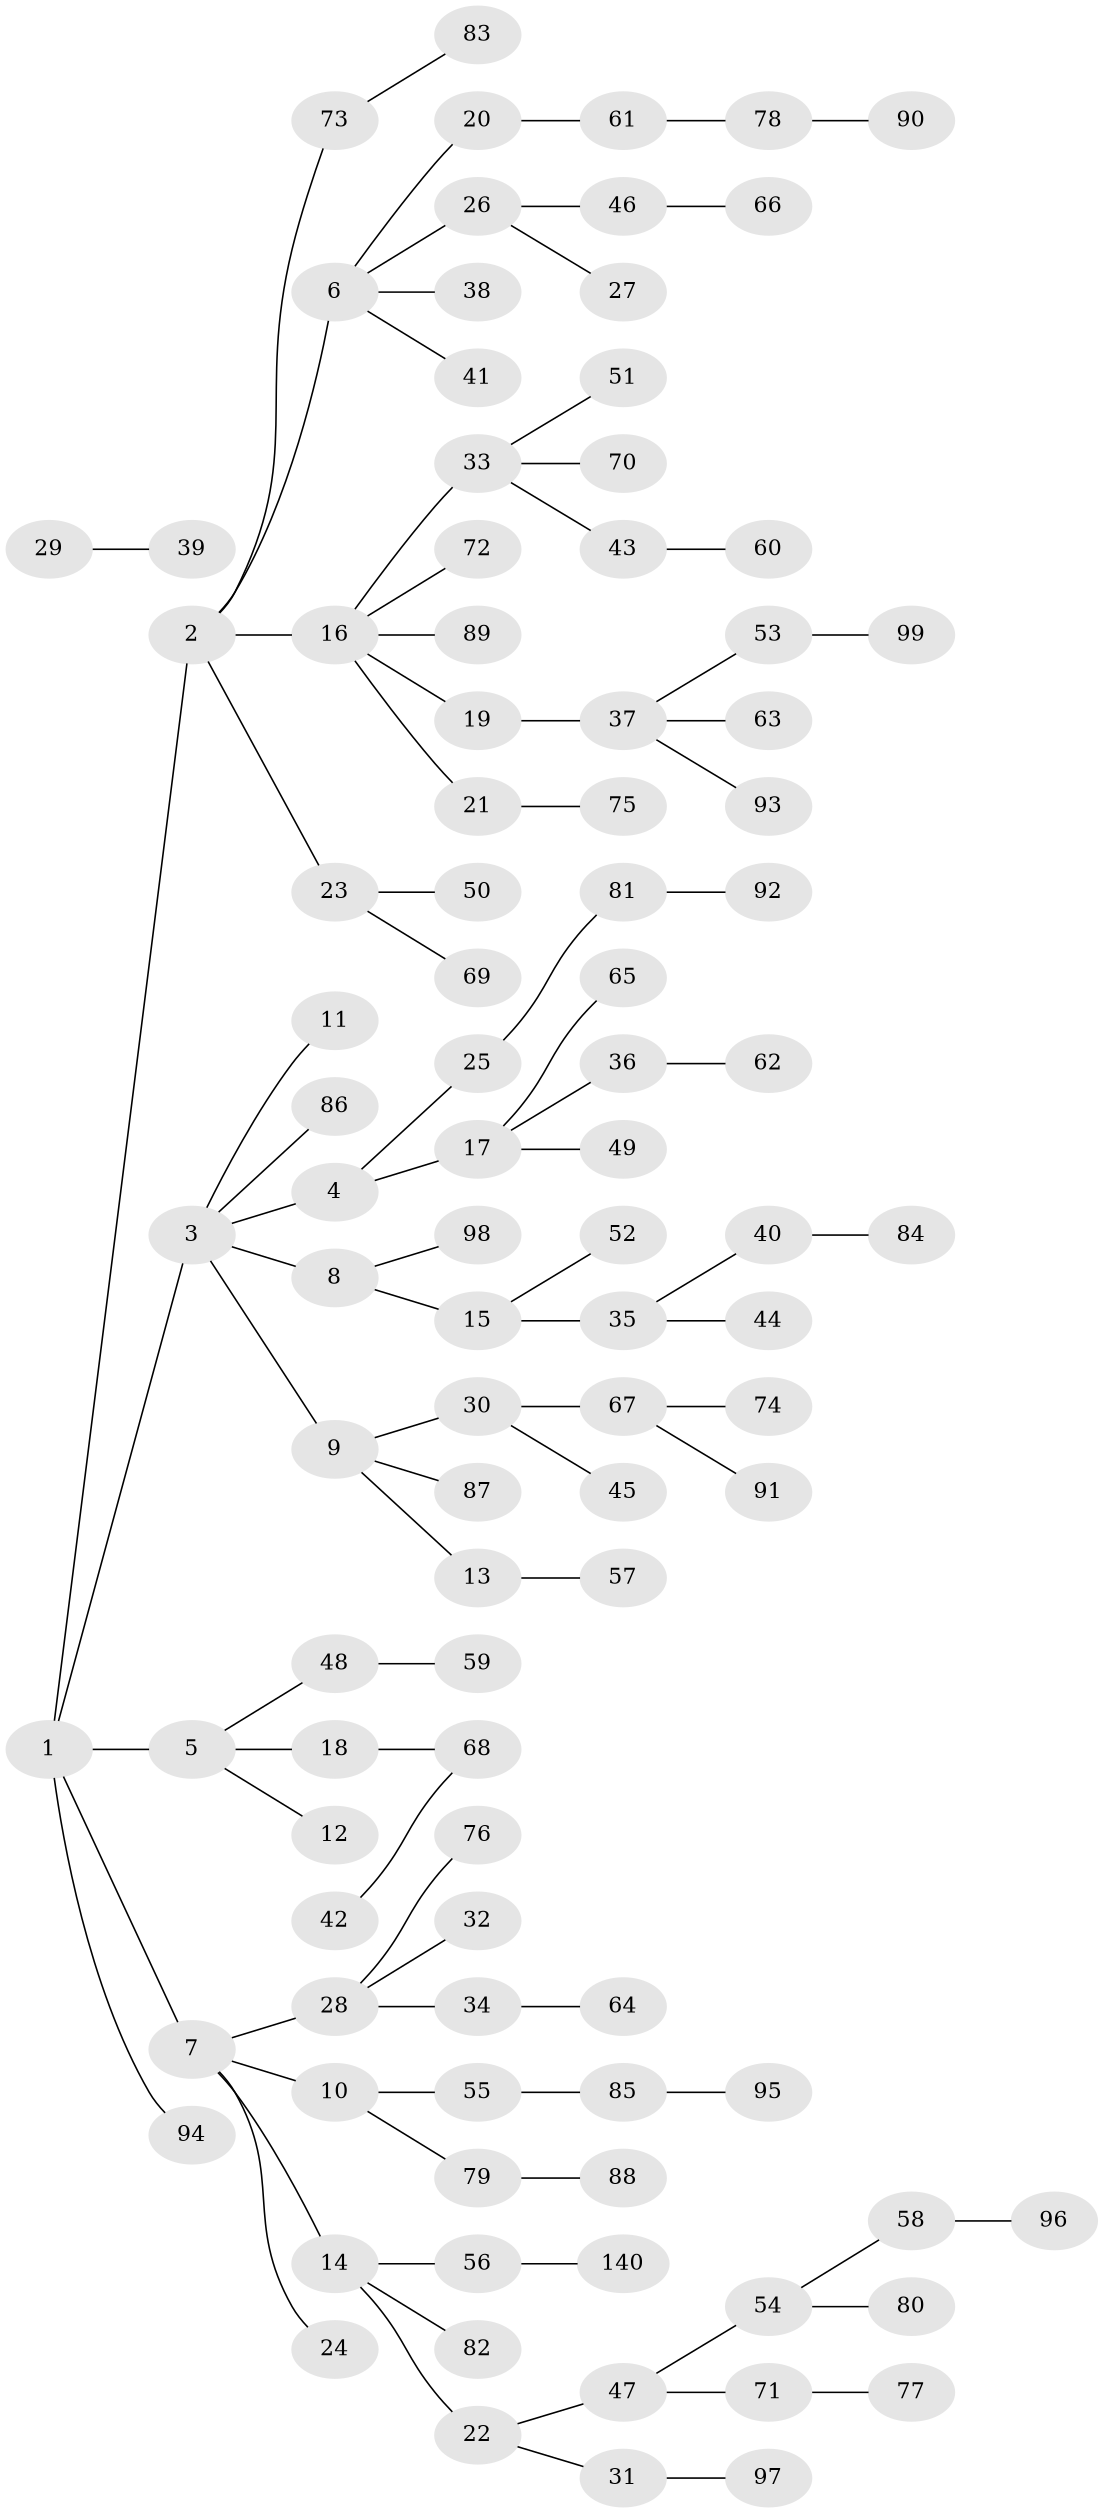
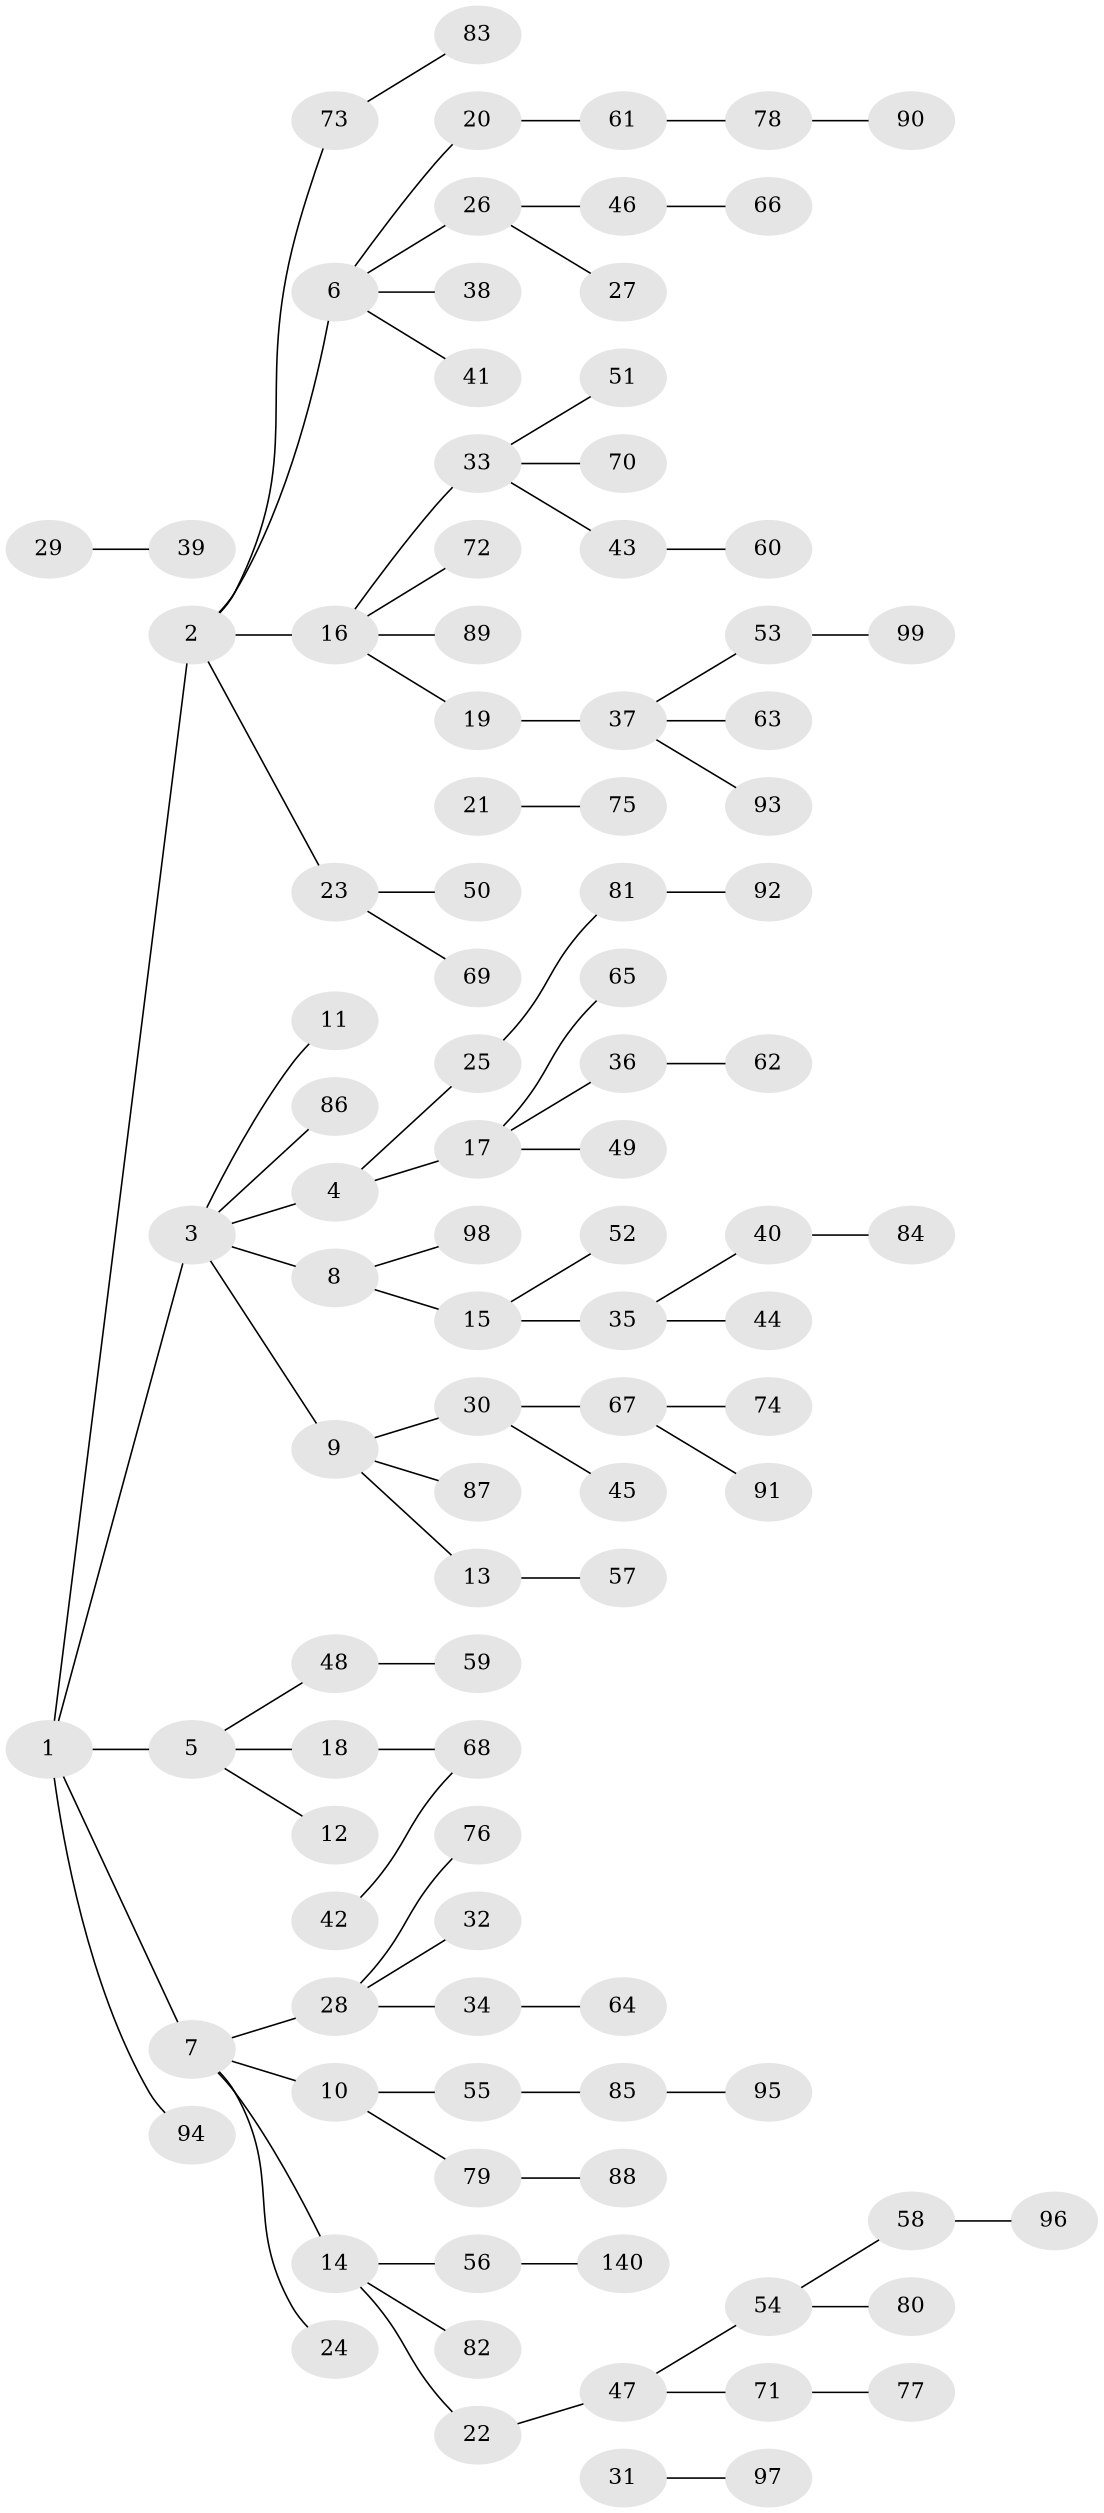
edge "16" -- "21": removed
edge "22" -- "31": removed
